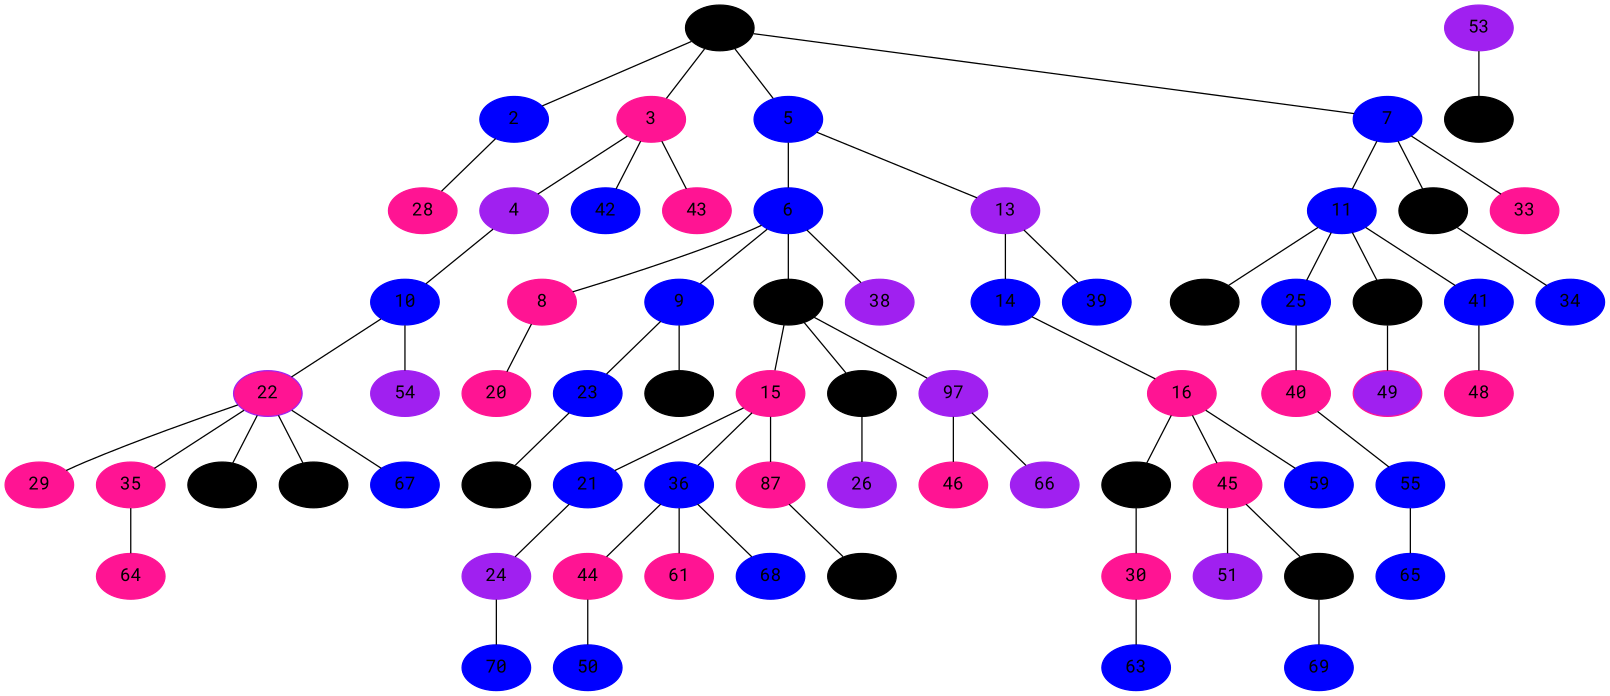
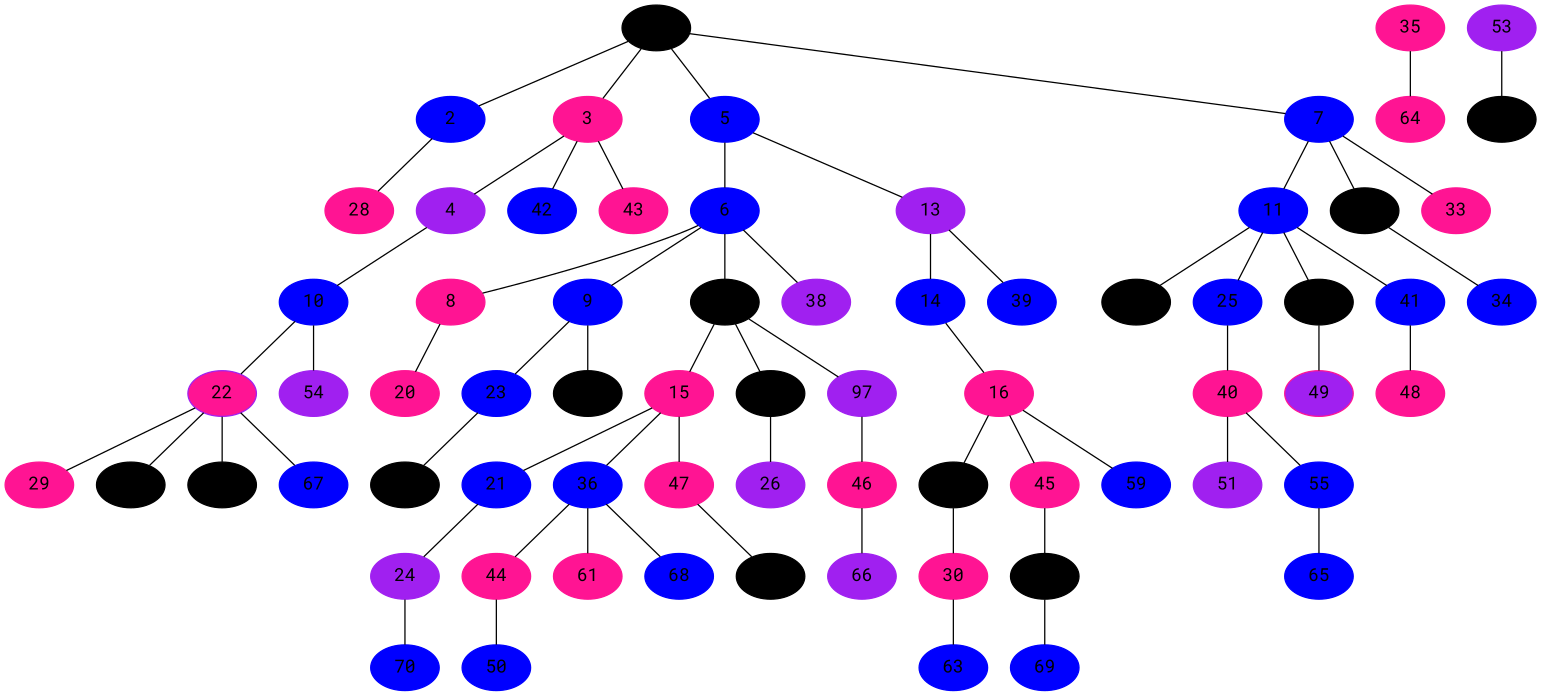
edge "22" -- "35": removed
edge "97" -- "66": now "46" -- "66"
node "87": label "87" -> "47"
edge "45" -- "51": now "40" -- "51"
